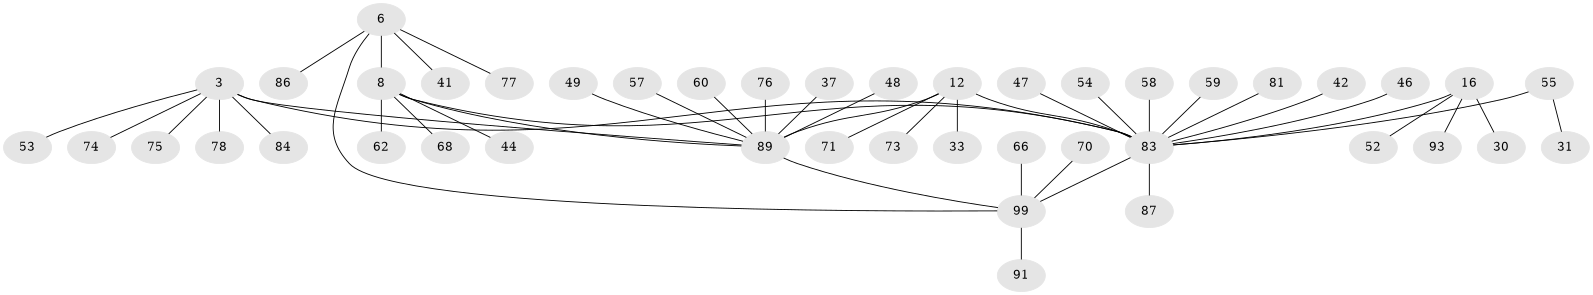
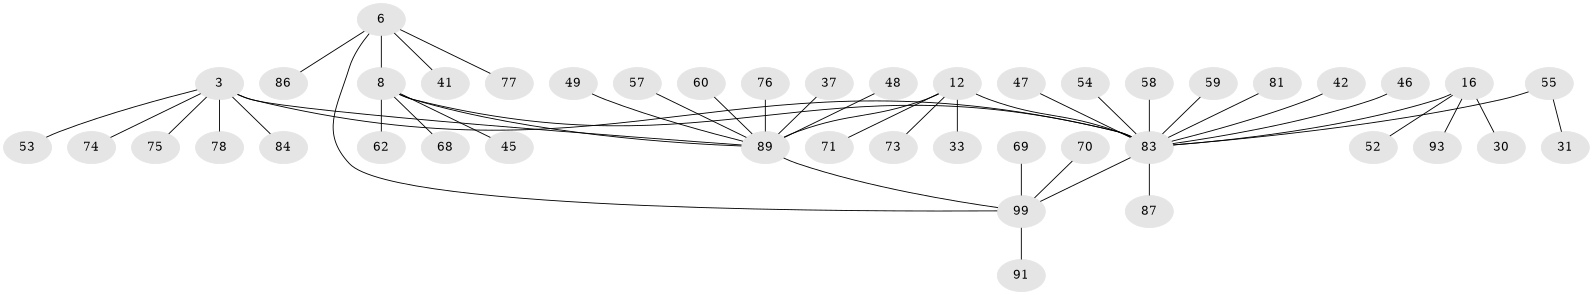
node "44": label "44" -> "45"
node "66": label "66" -> "69"
